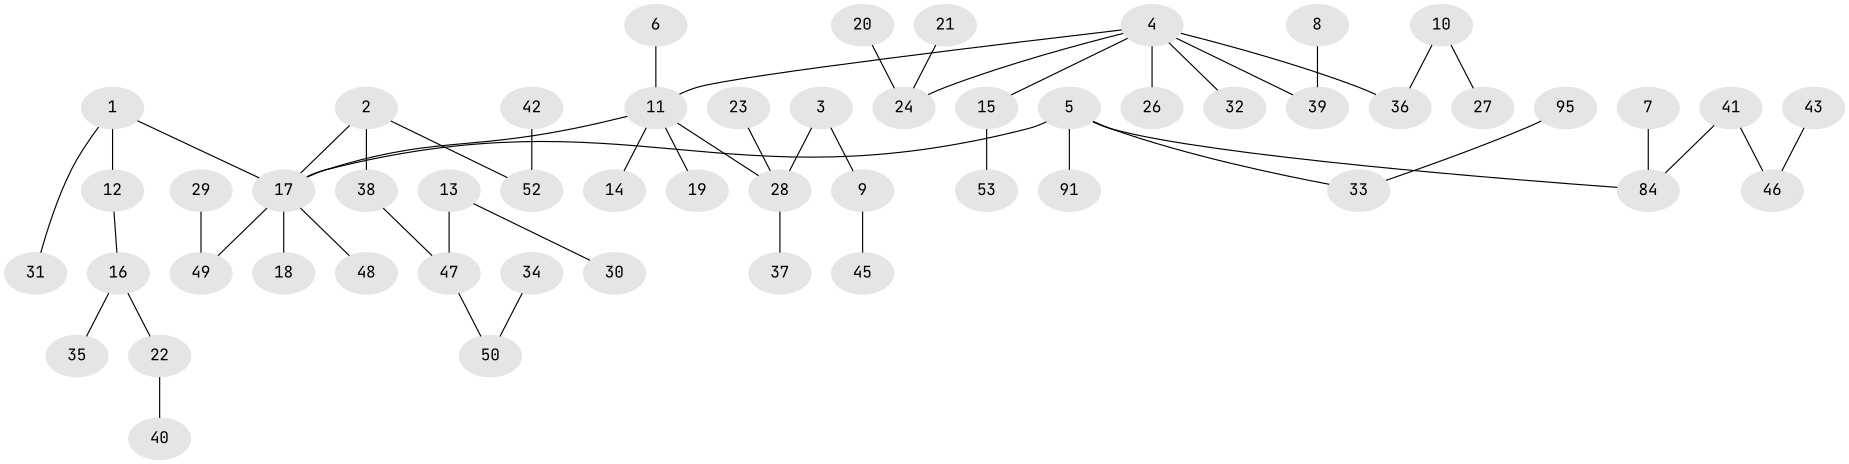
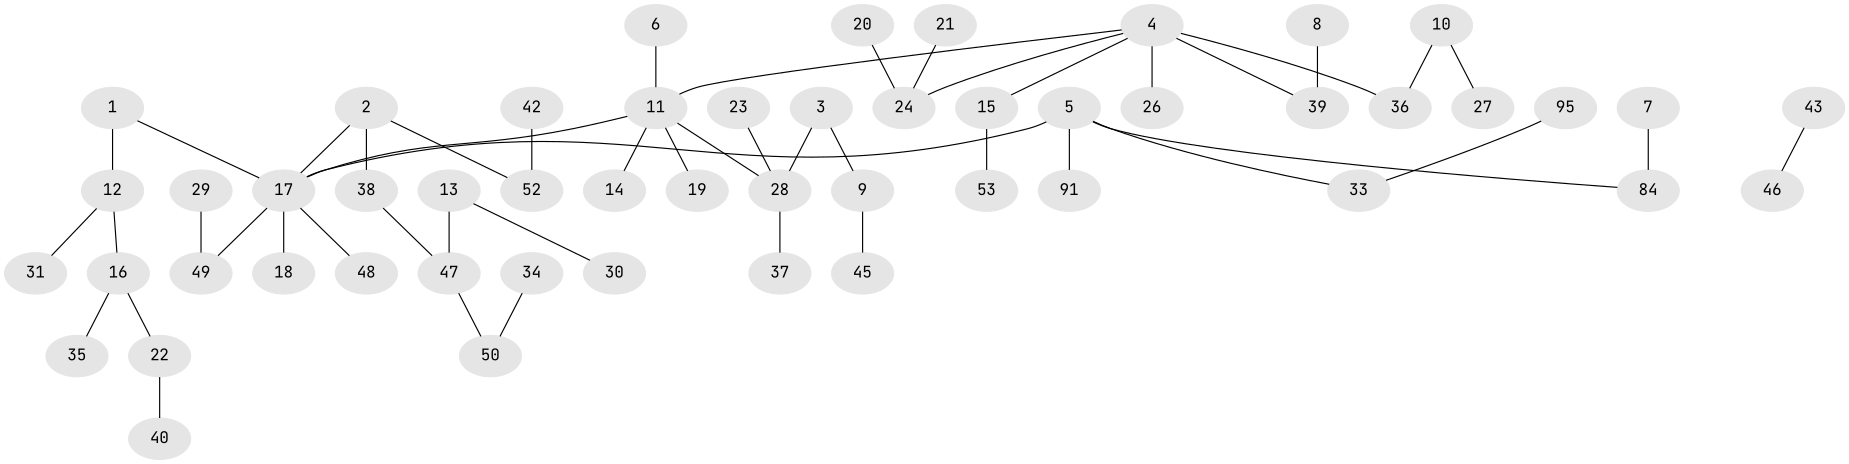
node "32": removed
node "41": removed
edge "1" -- "31": now "12" -- "31"
